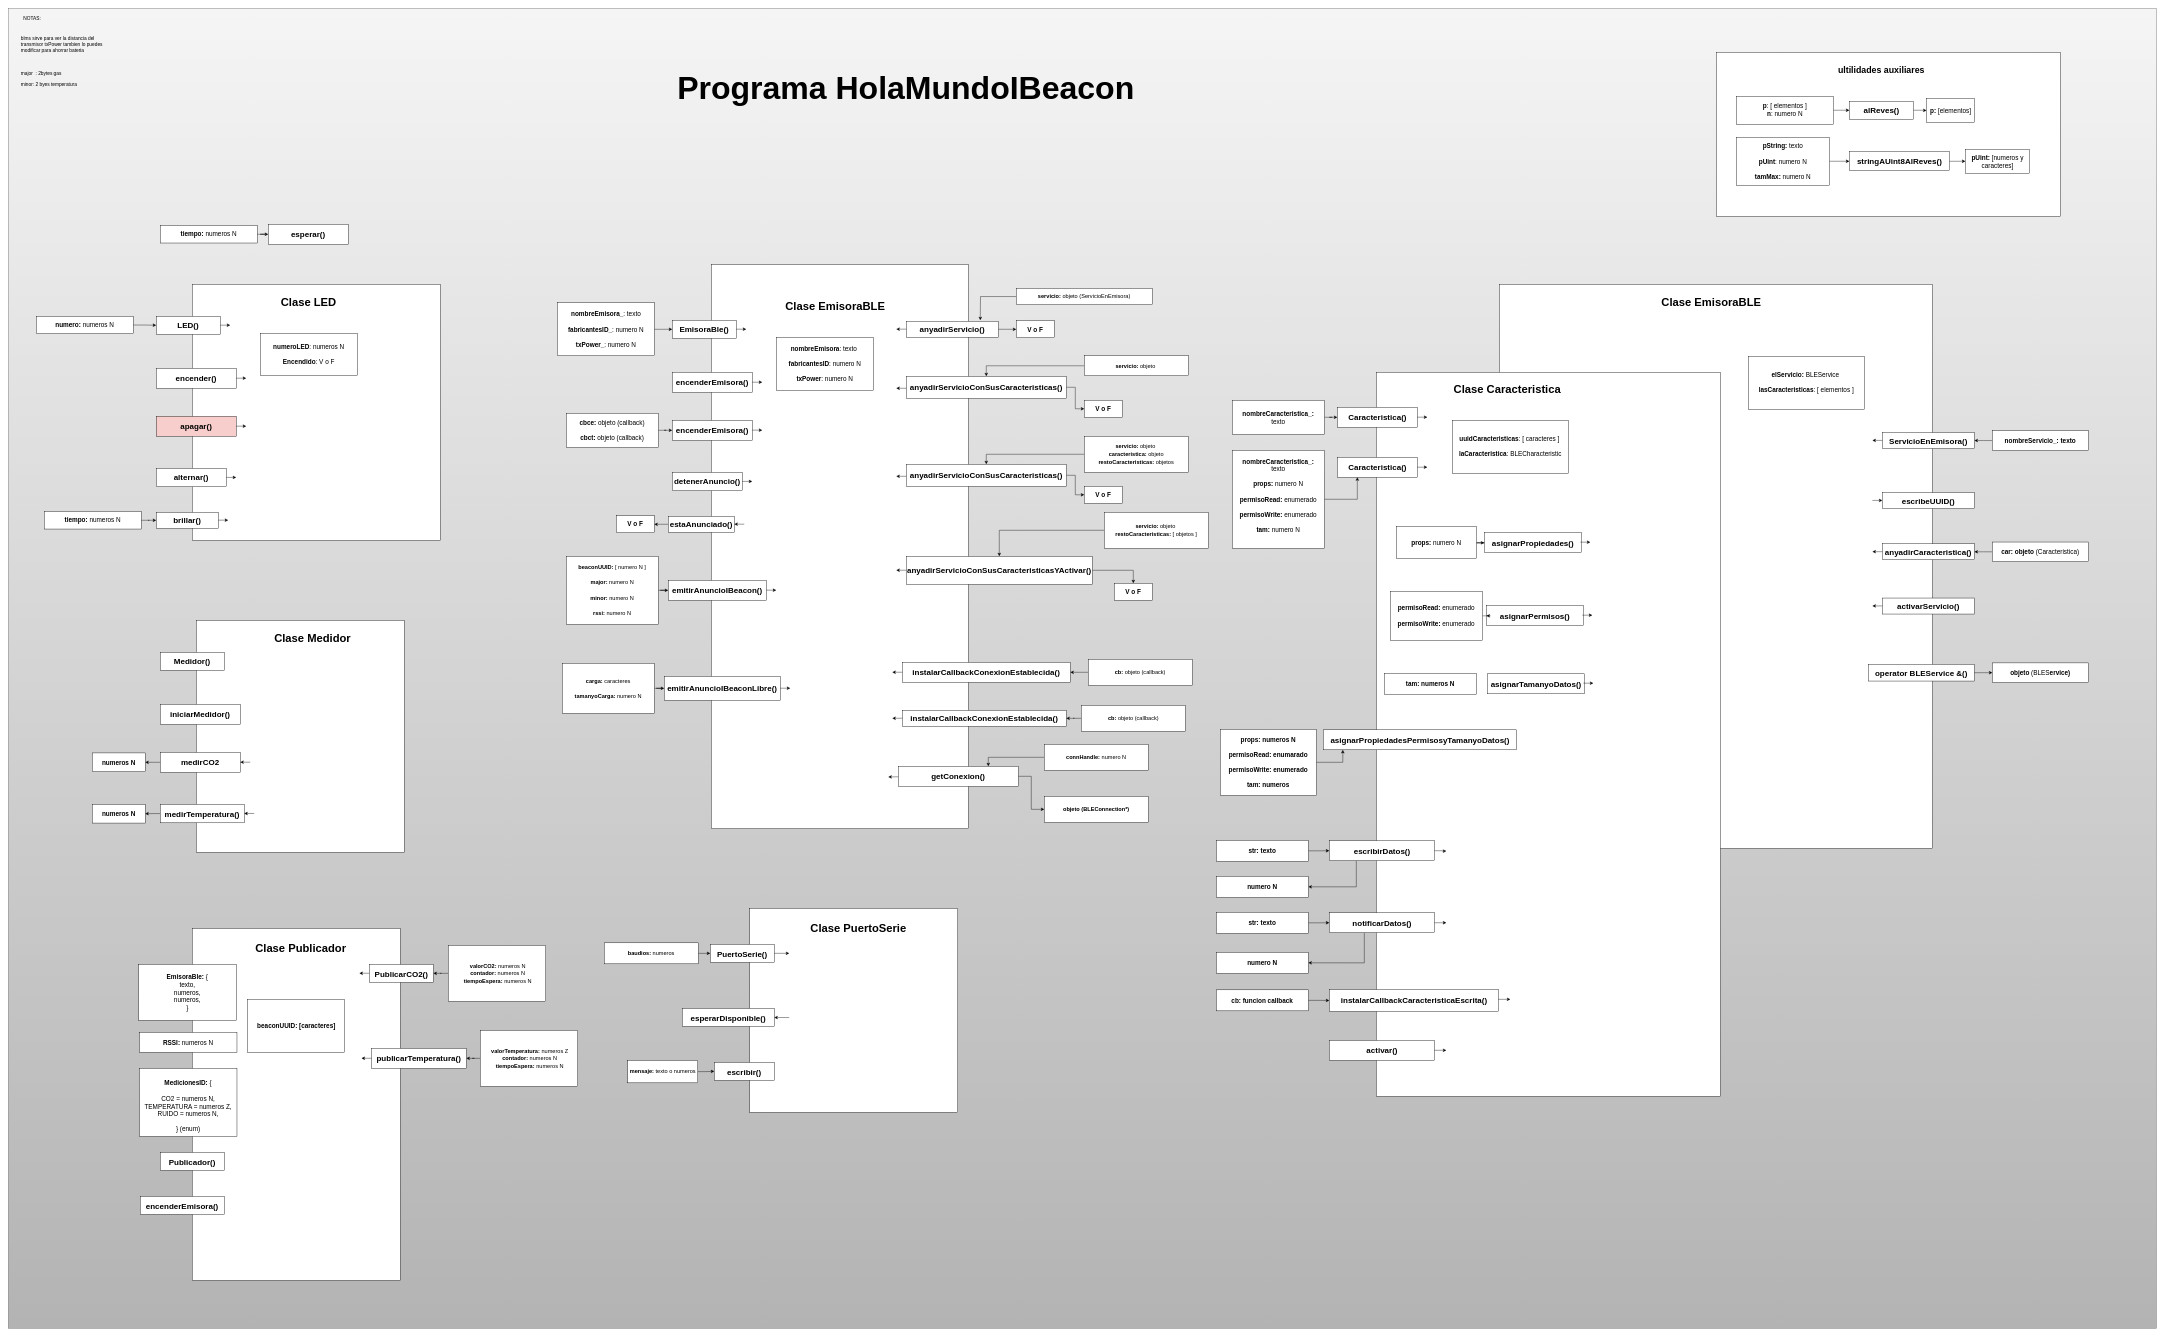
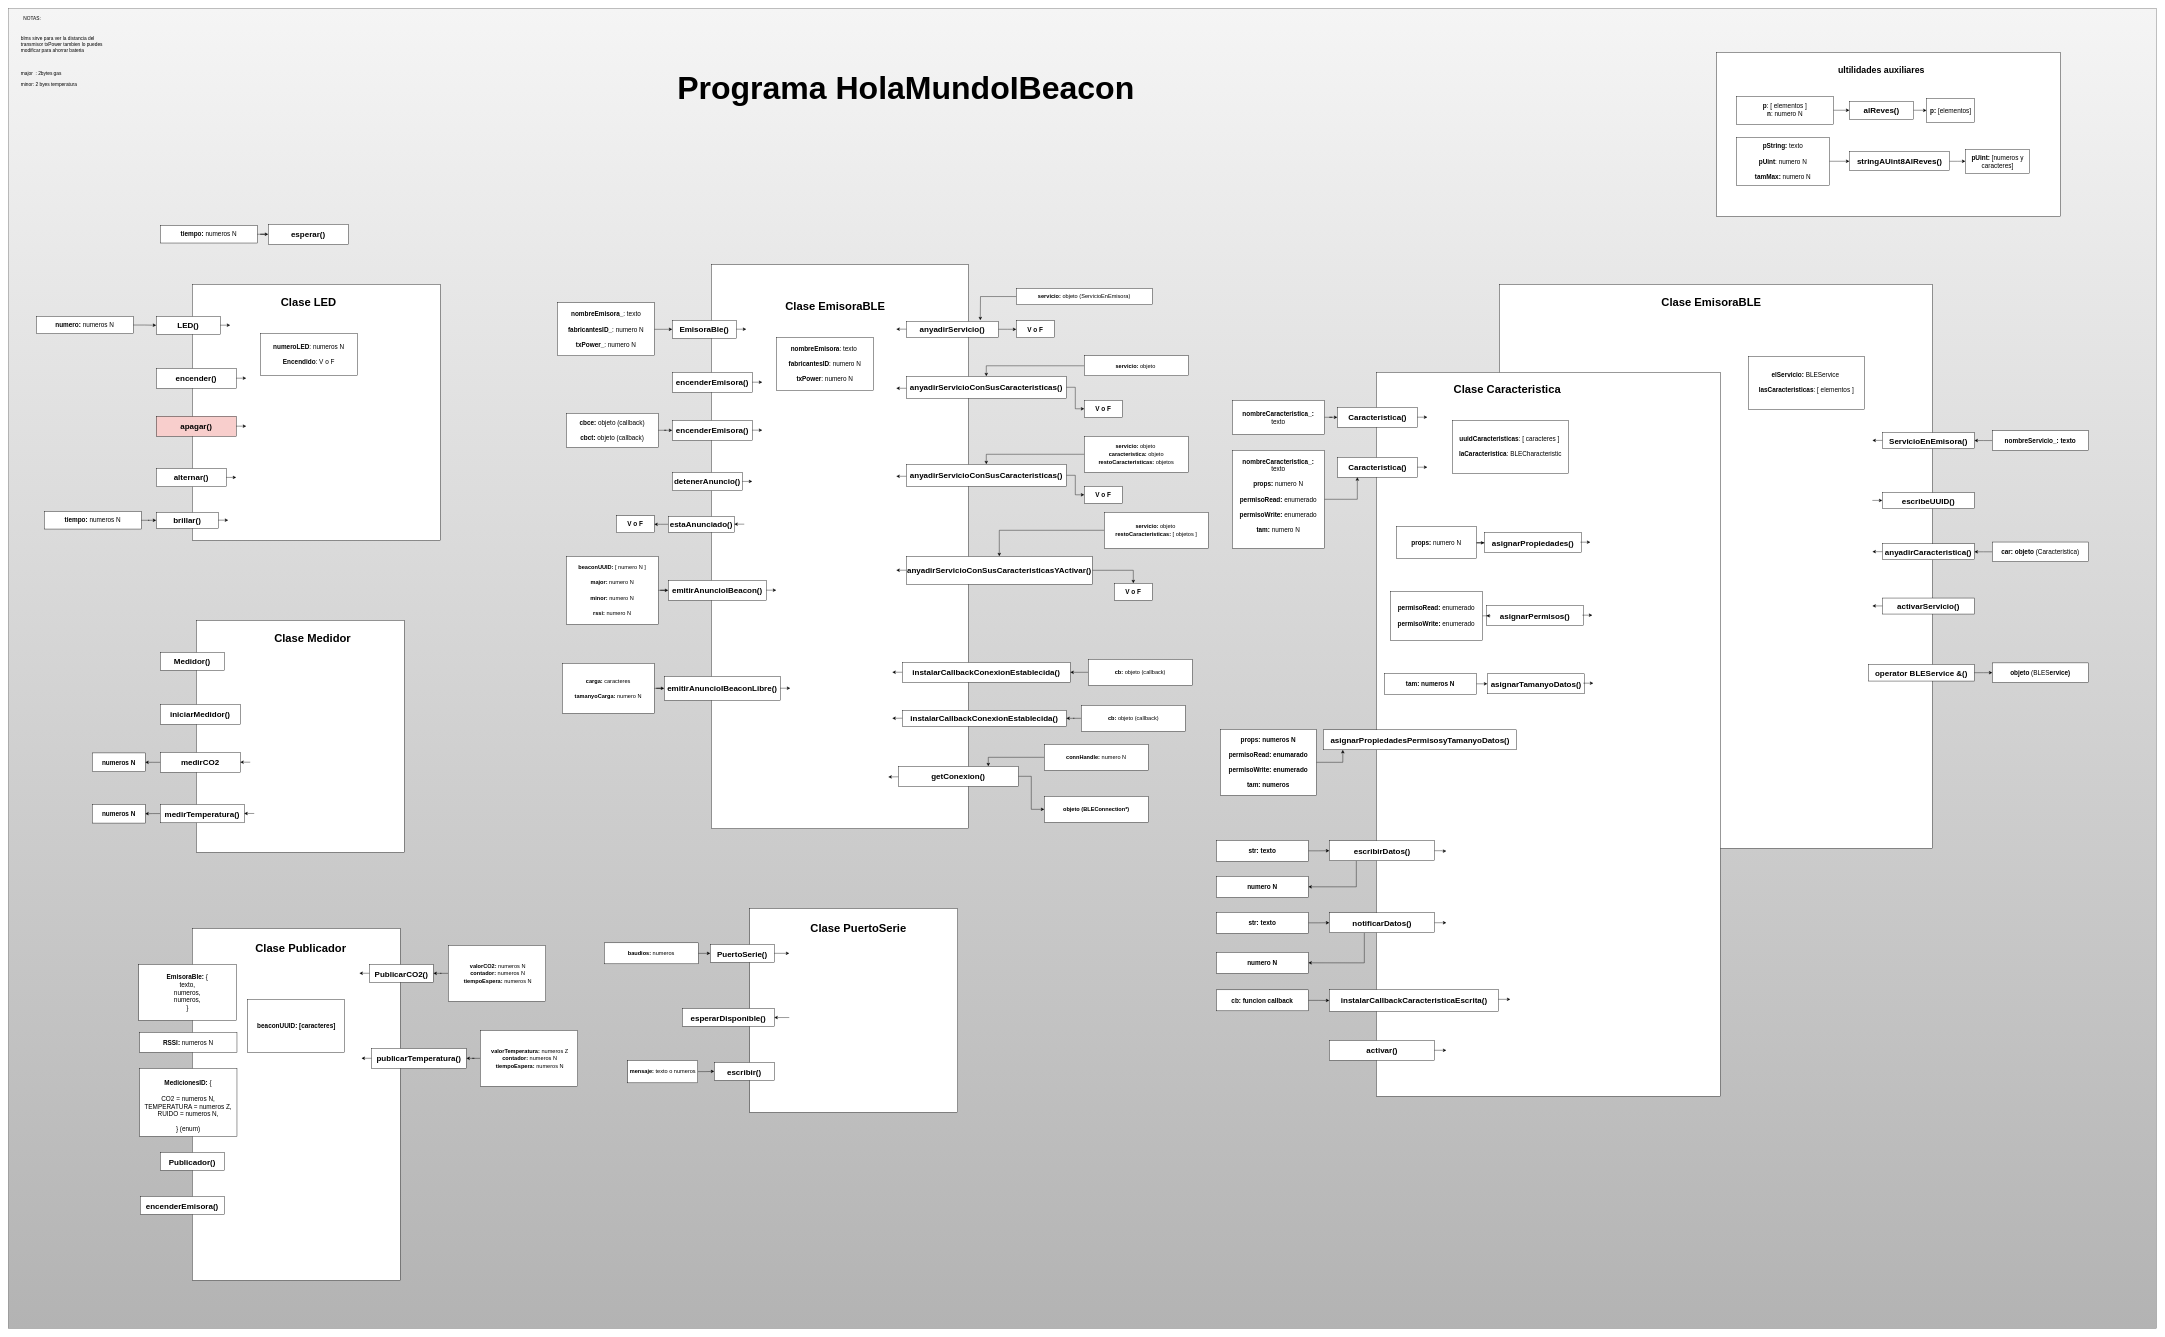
edge "tam: numeros N" -> "asignarTamanyoDatos()": added
